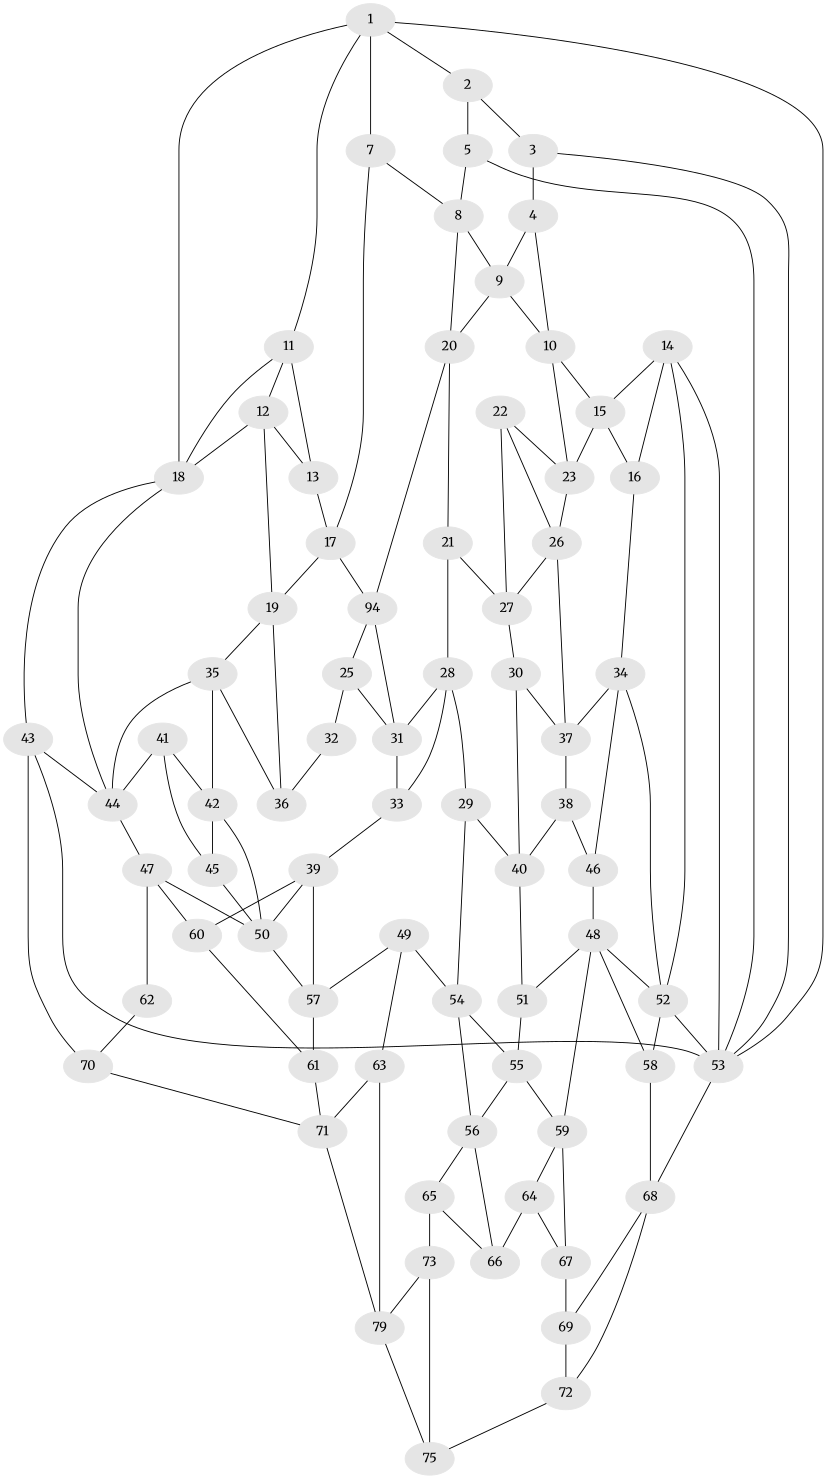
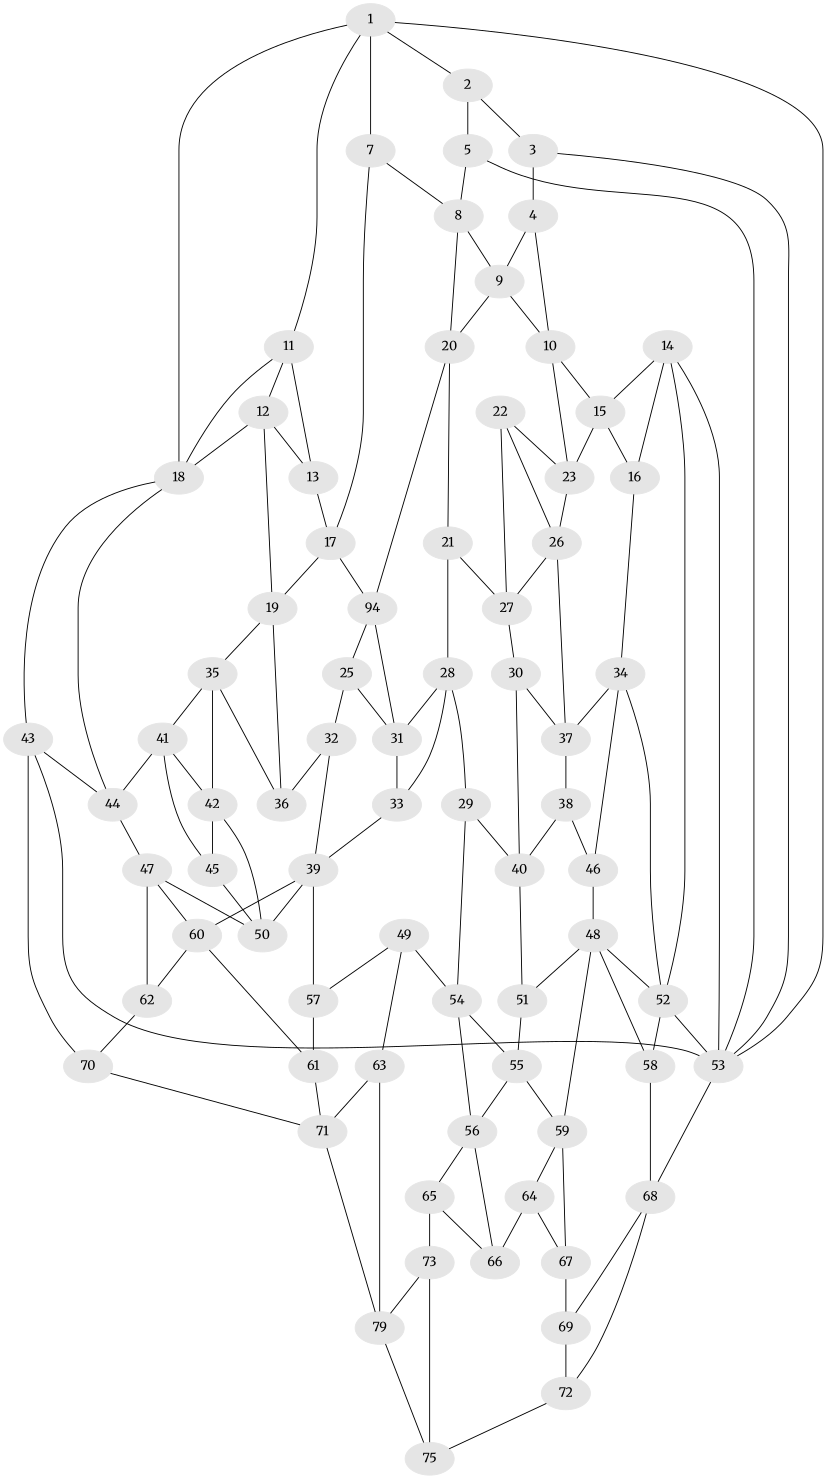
edge "35" -- "44": now "35" -- "41"
edge "32" -- "39": added
edge "60" -- "62": added
edge "50" -- "57": removed
